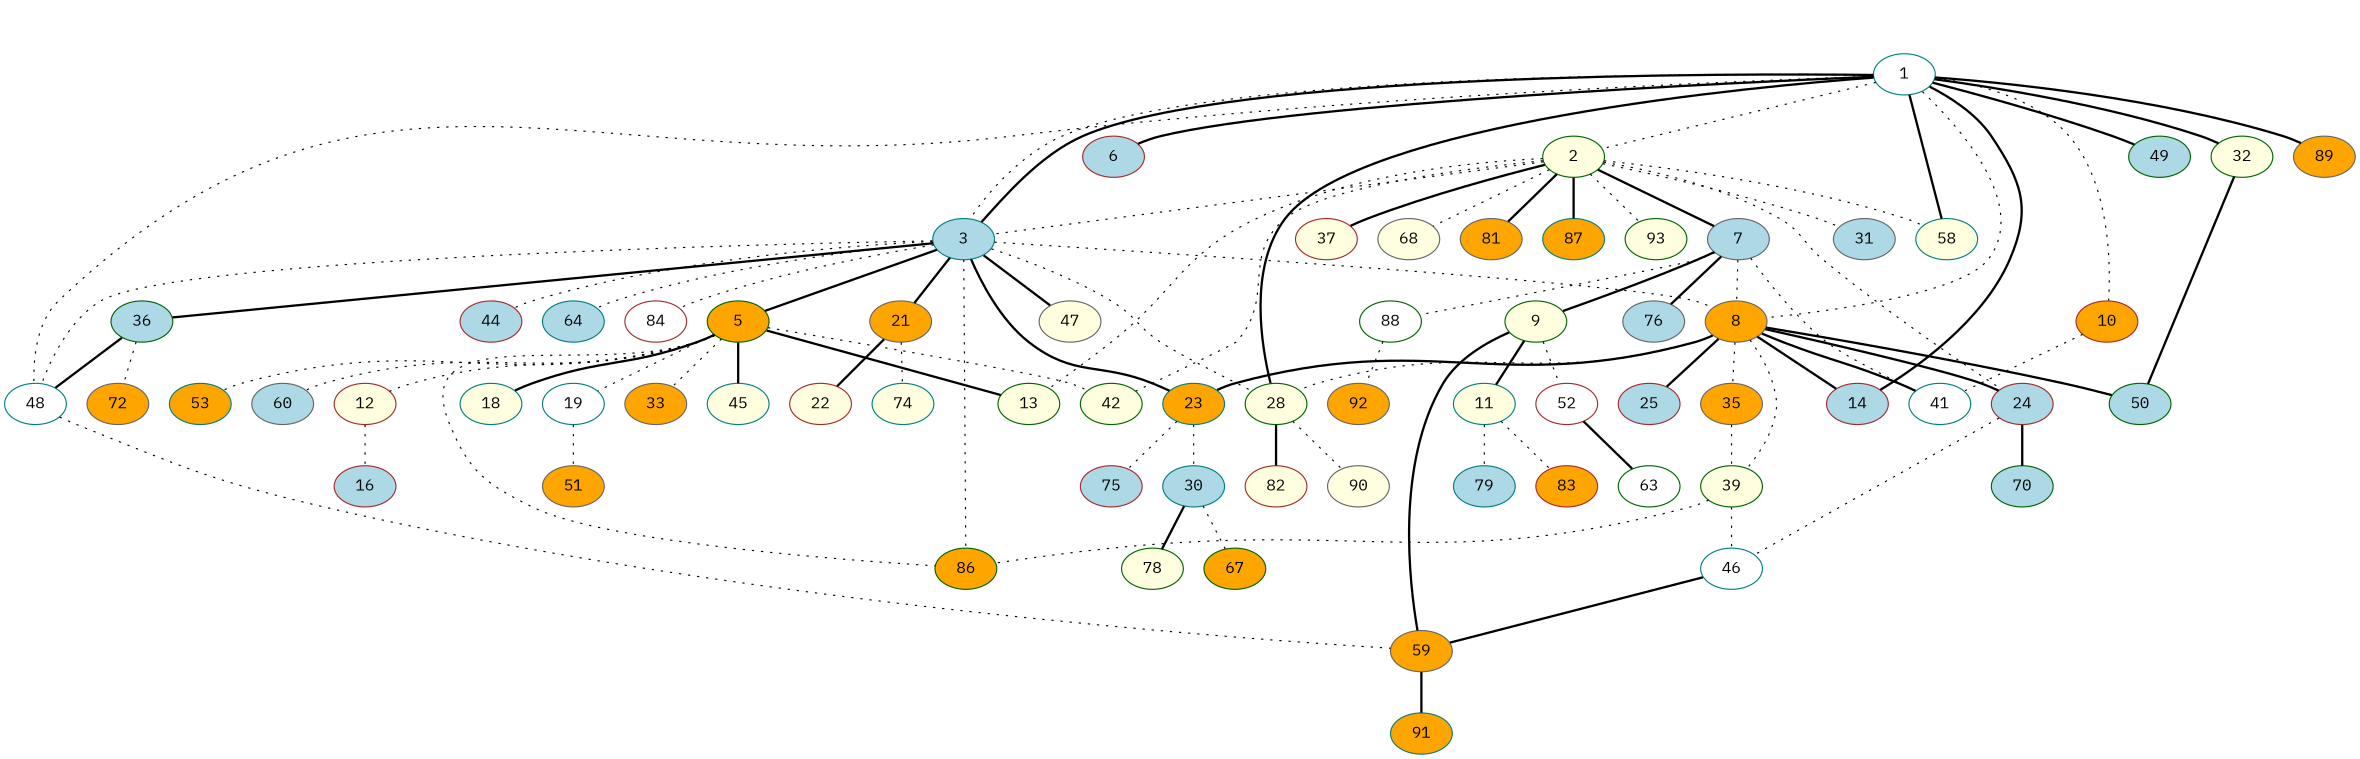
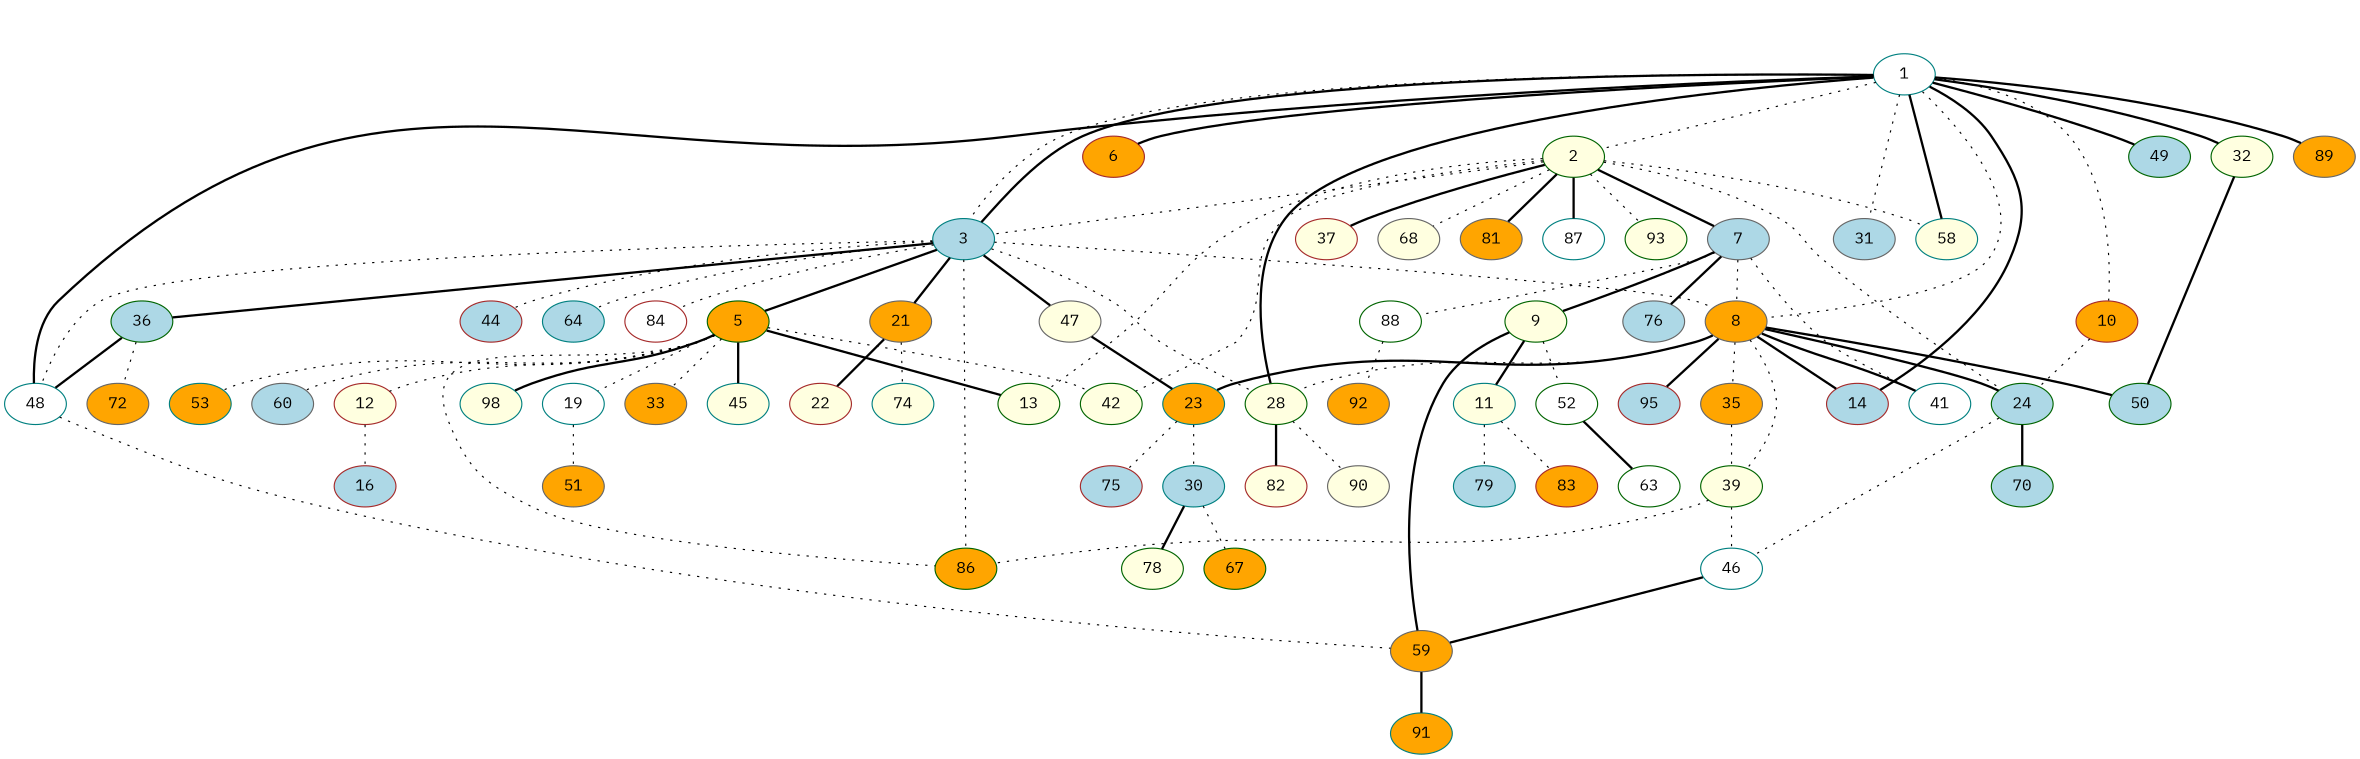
edge "1" -- "48": style dotted -> bold
node "6": fillcolor lightblue -> orange
edge "2" -- "31": now "1" -- "31"
node "87": fillcolor orange -> white
edge "3" -- "23": now "47" -- "23"
edge "10" -- "41": now "10" -- "24"
node "18": label "18" -> "98"
node "52": color brown -> darkgreen
node "25": label "25" -> "95"
node "24": color brown -> darkgreen
